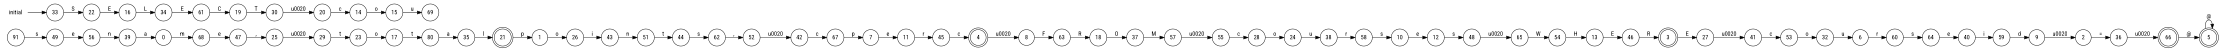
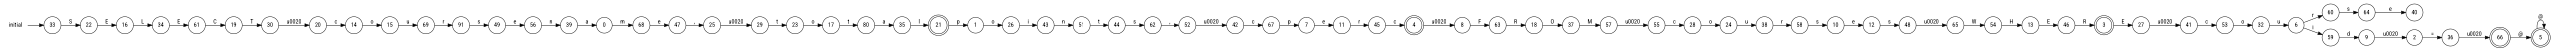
edge "69" -> "91": added, label "r"
edge "40" -> "59": now "6" -> "59"
